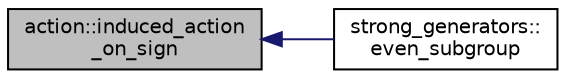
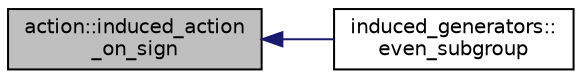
node "strong_generators:: even_subgroup": label "strong_generators:: even_subgroup" -> "induced_generators:: even_subgroup"
